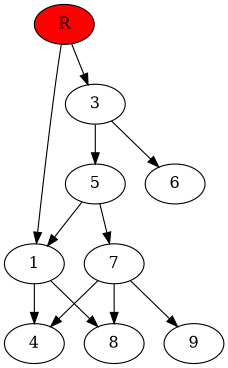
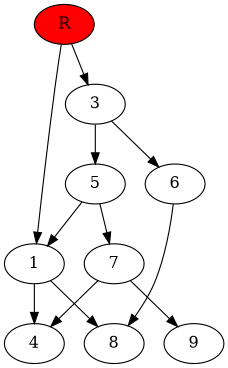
edge "7" -> "8": now "6" -> "8"
